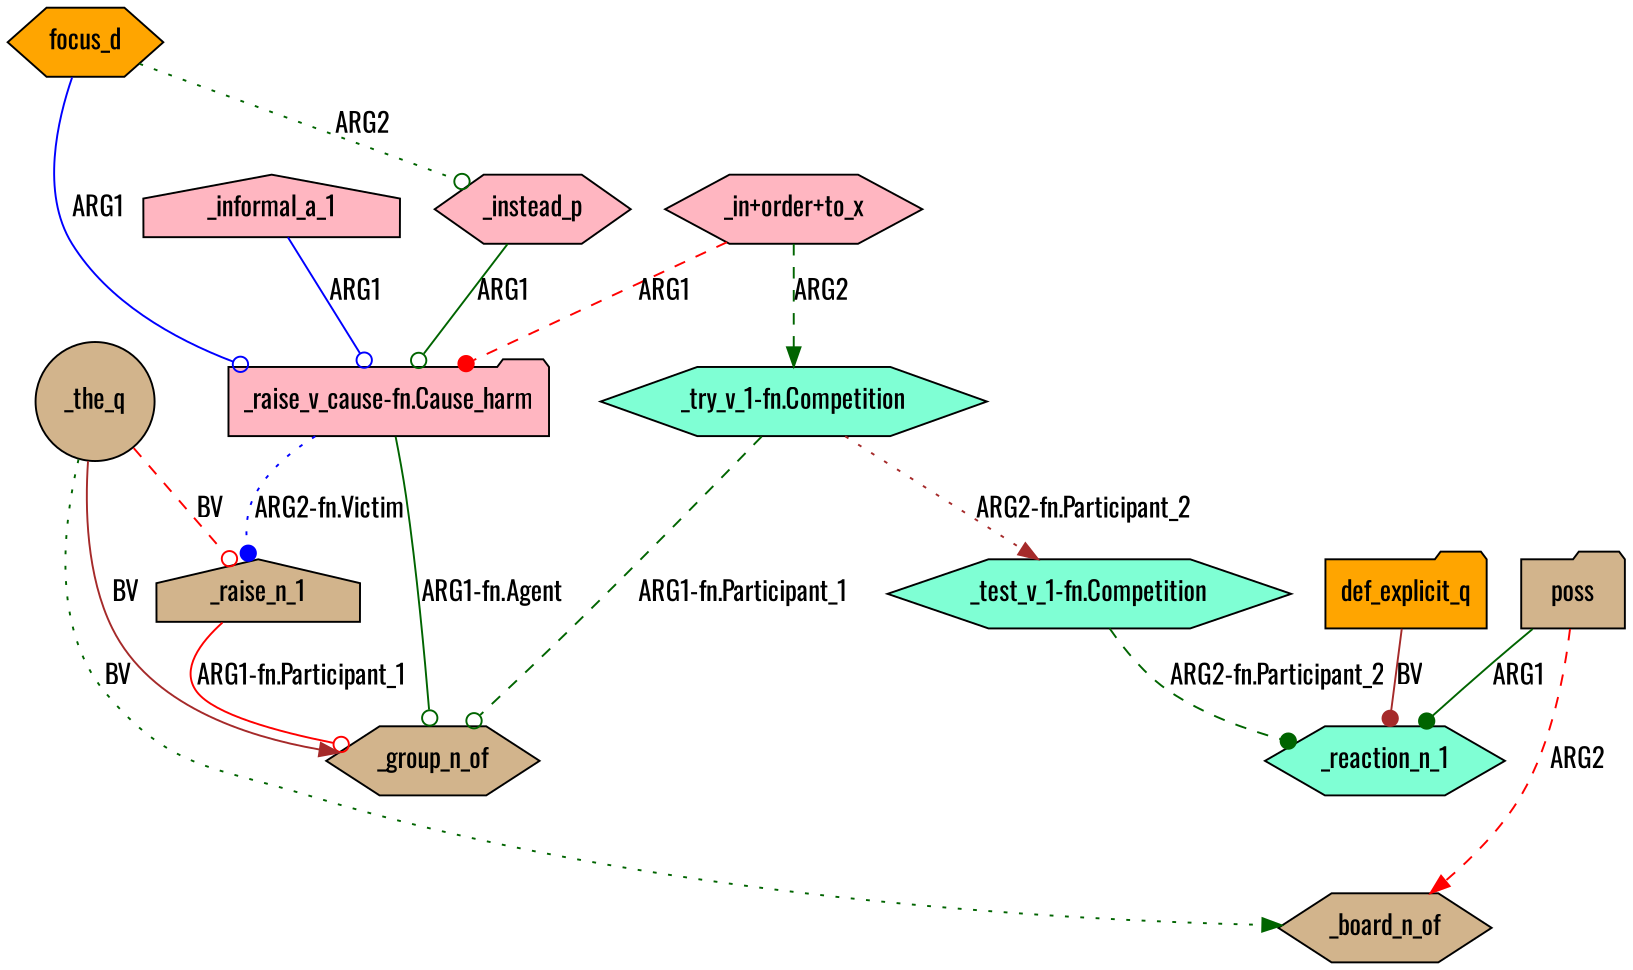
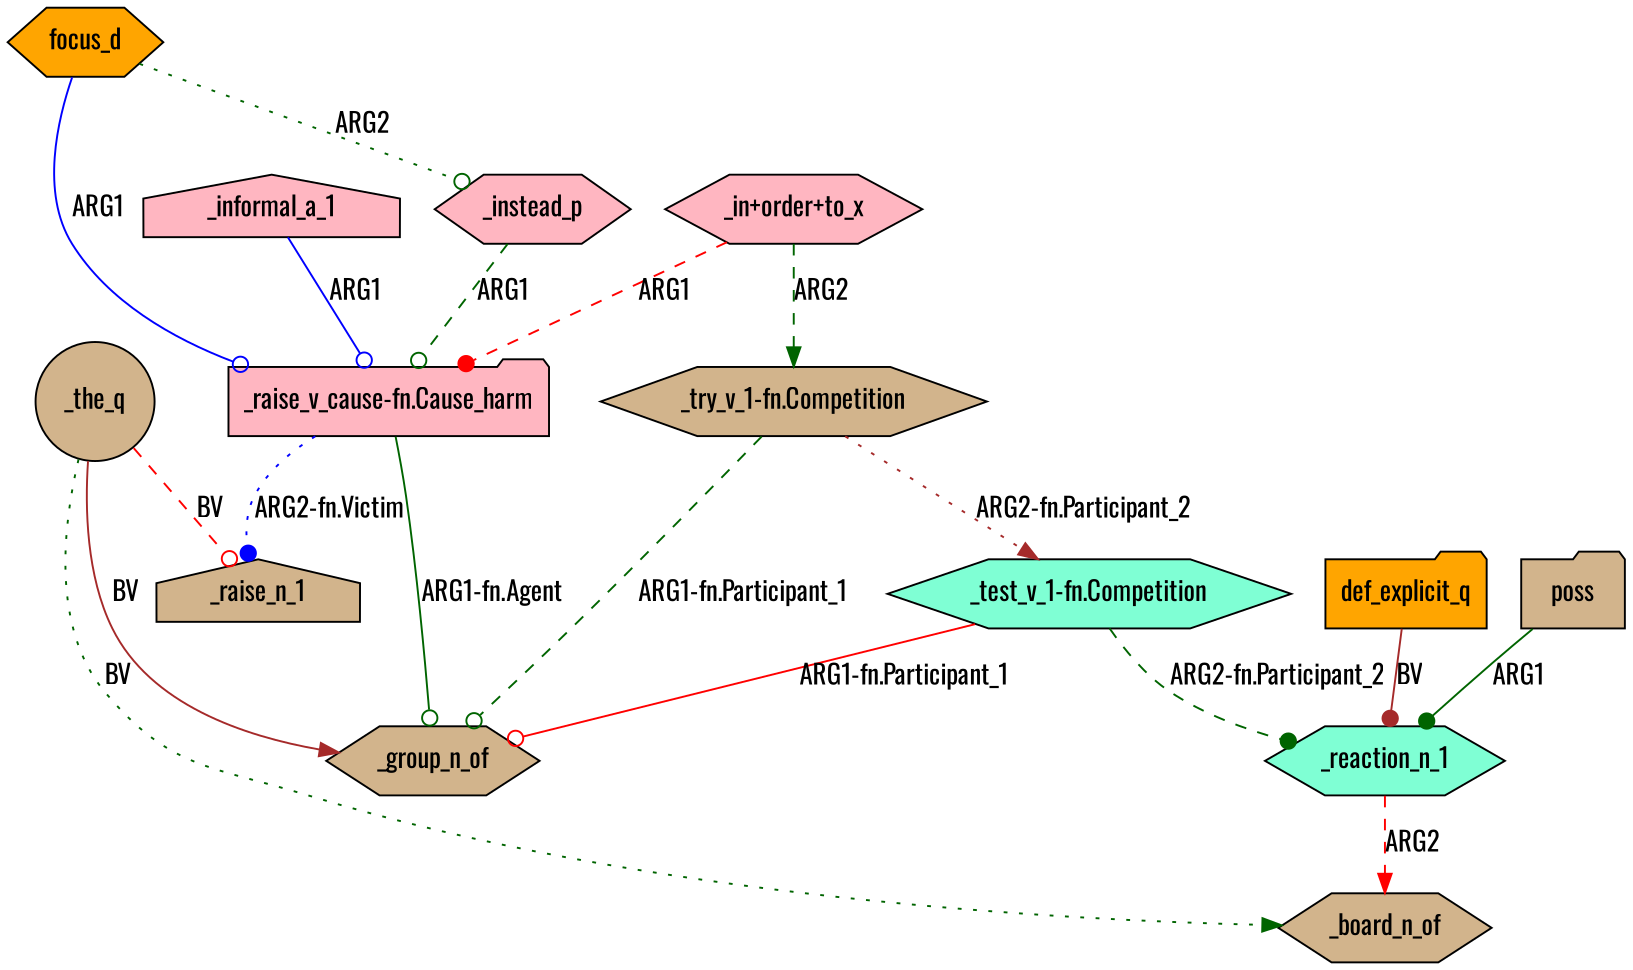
edge "_instead_p" -> "_raise_v_cause-fn.Cause_harm": style solid -> dashed
node "_try_v_1-fn.Competition": fillcolor aquamarine -> tan
edge "_raise_n_1" -> "_group_n_of": now "_test_v_1-fn.Competition" -> "_group_n_of"
edge "poss" -> "_board_n_of": now "_reaction_n_1" -> "_board_n_of"
